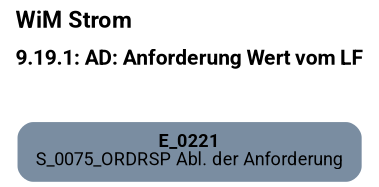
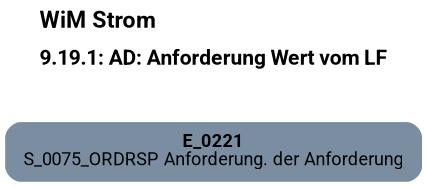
node "E_0221": text "S_0075_ORDRSP Abl. der Anforderung" -> "S_0075_ORDRSP Anforderung. der Anforderung"
